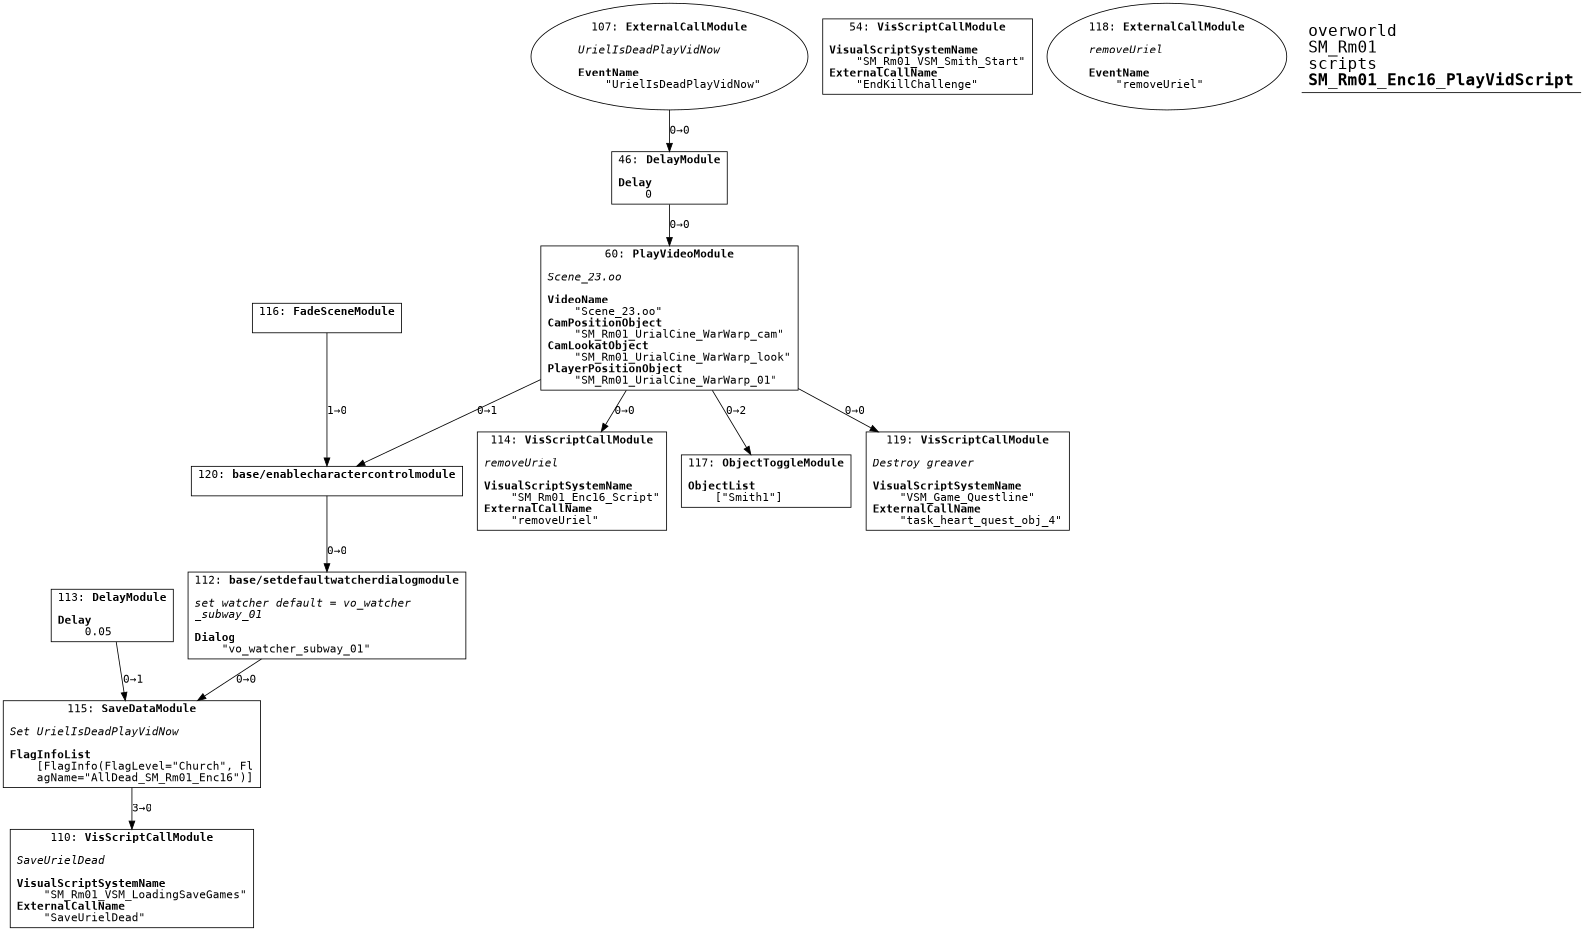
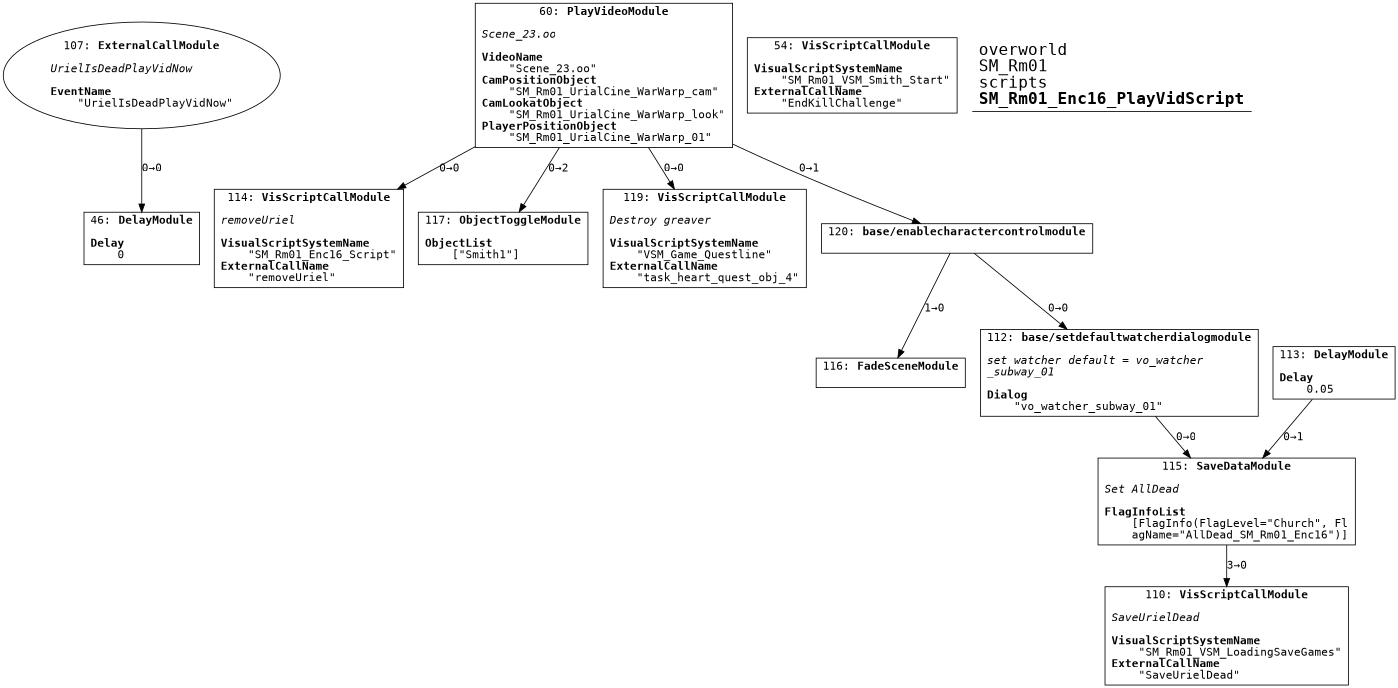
node "118:": removed
edge "46:" -> "60:": removed, label "0→0"
edge "116:" -> "120:": reversed
node "115:": text "Set UrielIsDeadPlayVidNow" -> "Set AllDead"
